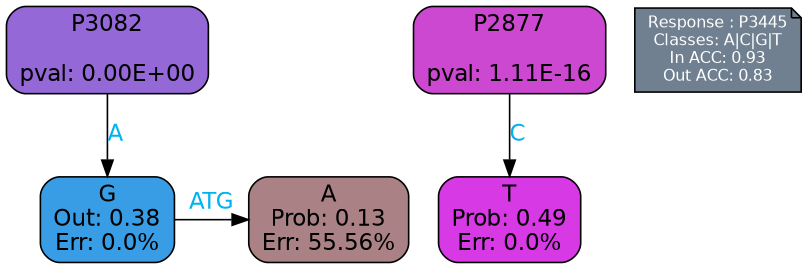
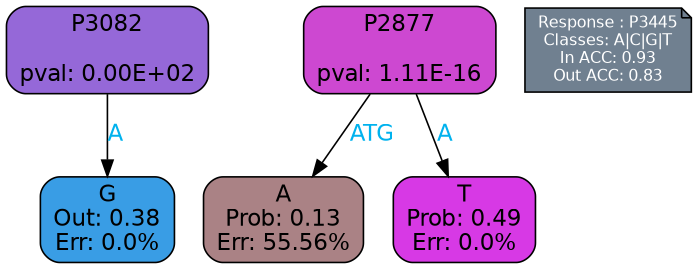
node "P3082 pval: 0.00E+00": label "P3082 pval: 0.00E+00" -> "P3082 pval: 0.00E+02"
edge "P2877 pval: 1.11E-16" -> "T Prob: 0.49 Err: 0.0%": label "C" -> "A"
edge "G Out: 0.38 Err: 0.0%" -> "A Prob: 0.13 Err: 55.56%": now "P2877 pval: 1.11E-16" -> "A Prob: 0.13 Err: 55.56%"
